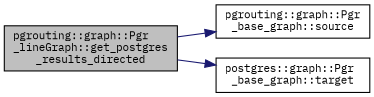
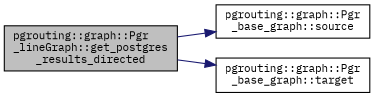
node "postgres::graph::Pgr _base_graph::target": label "postgres::graph::Pgr _base_graph::target" -> "pgrouting::graph::Pgr _base_graph::target"
